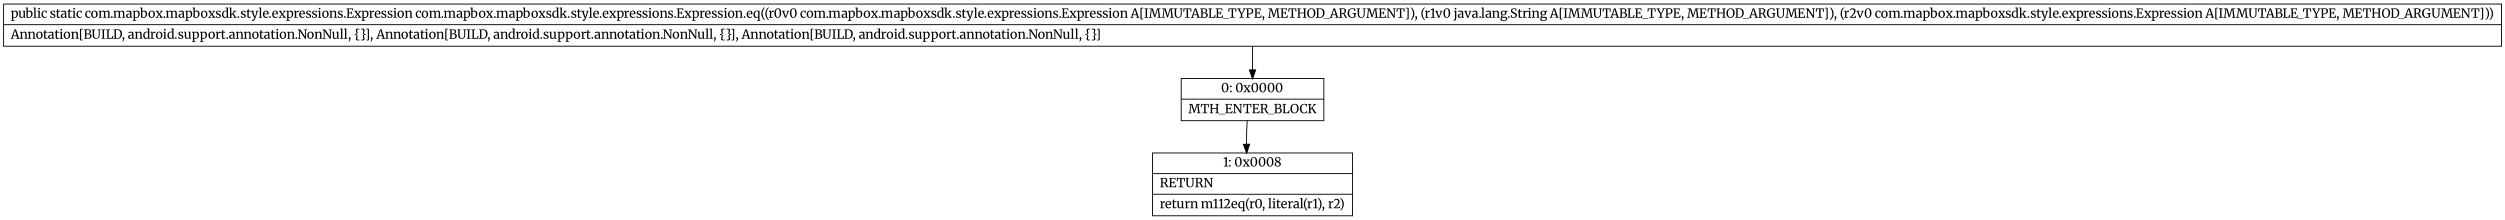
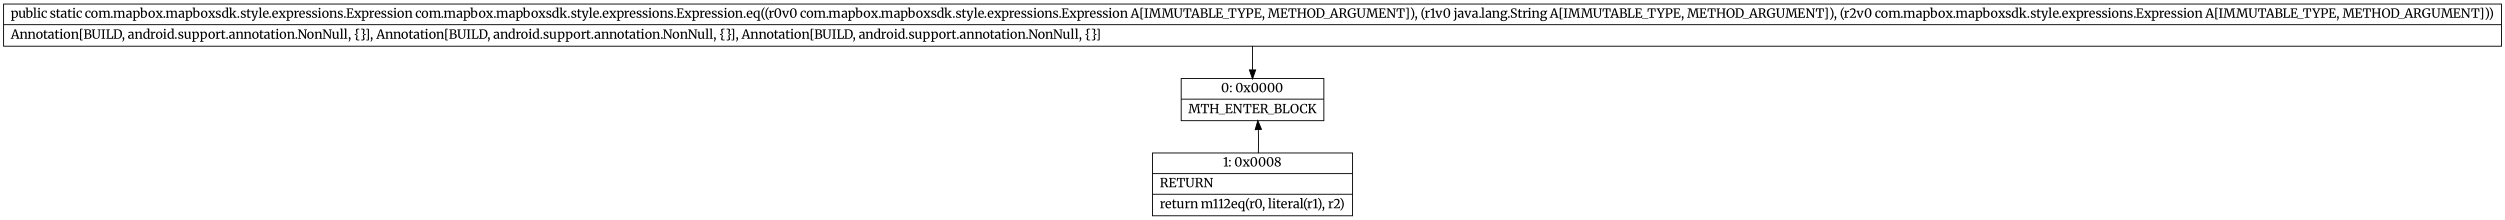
edge "0: 0x0000" -> "1: 0x0008": reversed
